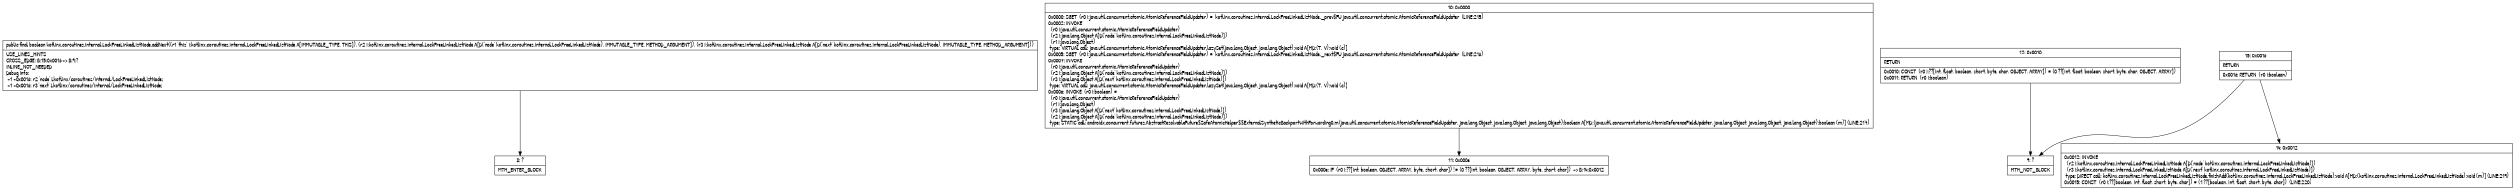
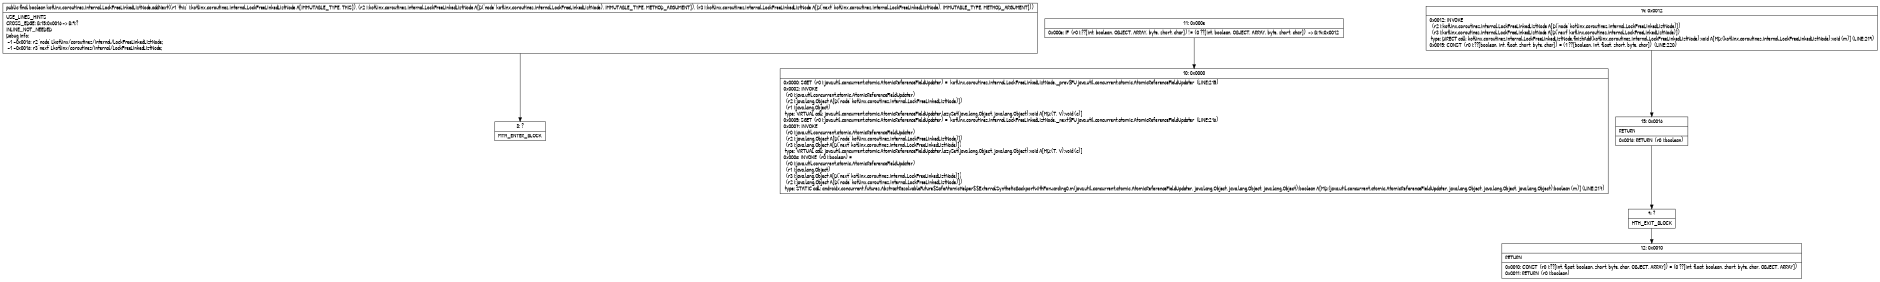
edge "15: 0x0016" -> "14: 0x0012": reversed
edge "12: 0x0010" -> "9: ?": reversed
edge "10: 0x0000" -> "11: 0x000e": reversed
node "9: ?": text "MTH_NOT_BLOCK" -> "MTH_EXIT_BLOCK"
